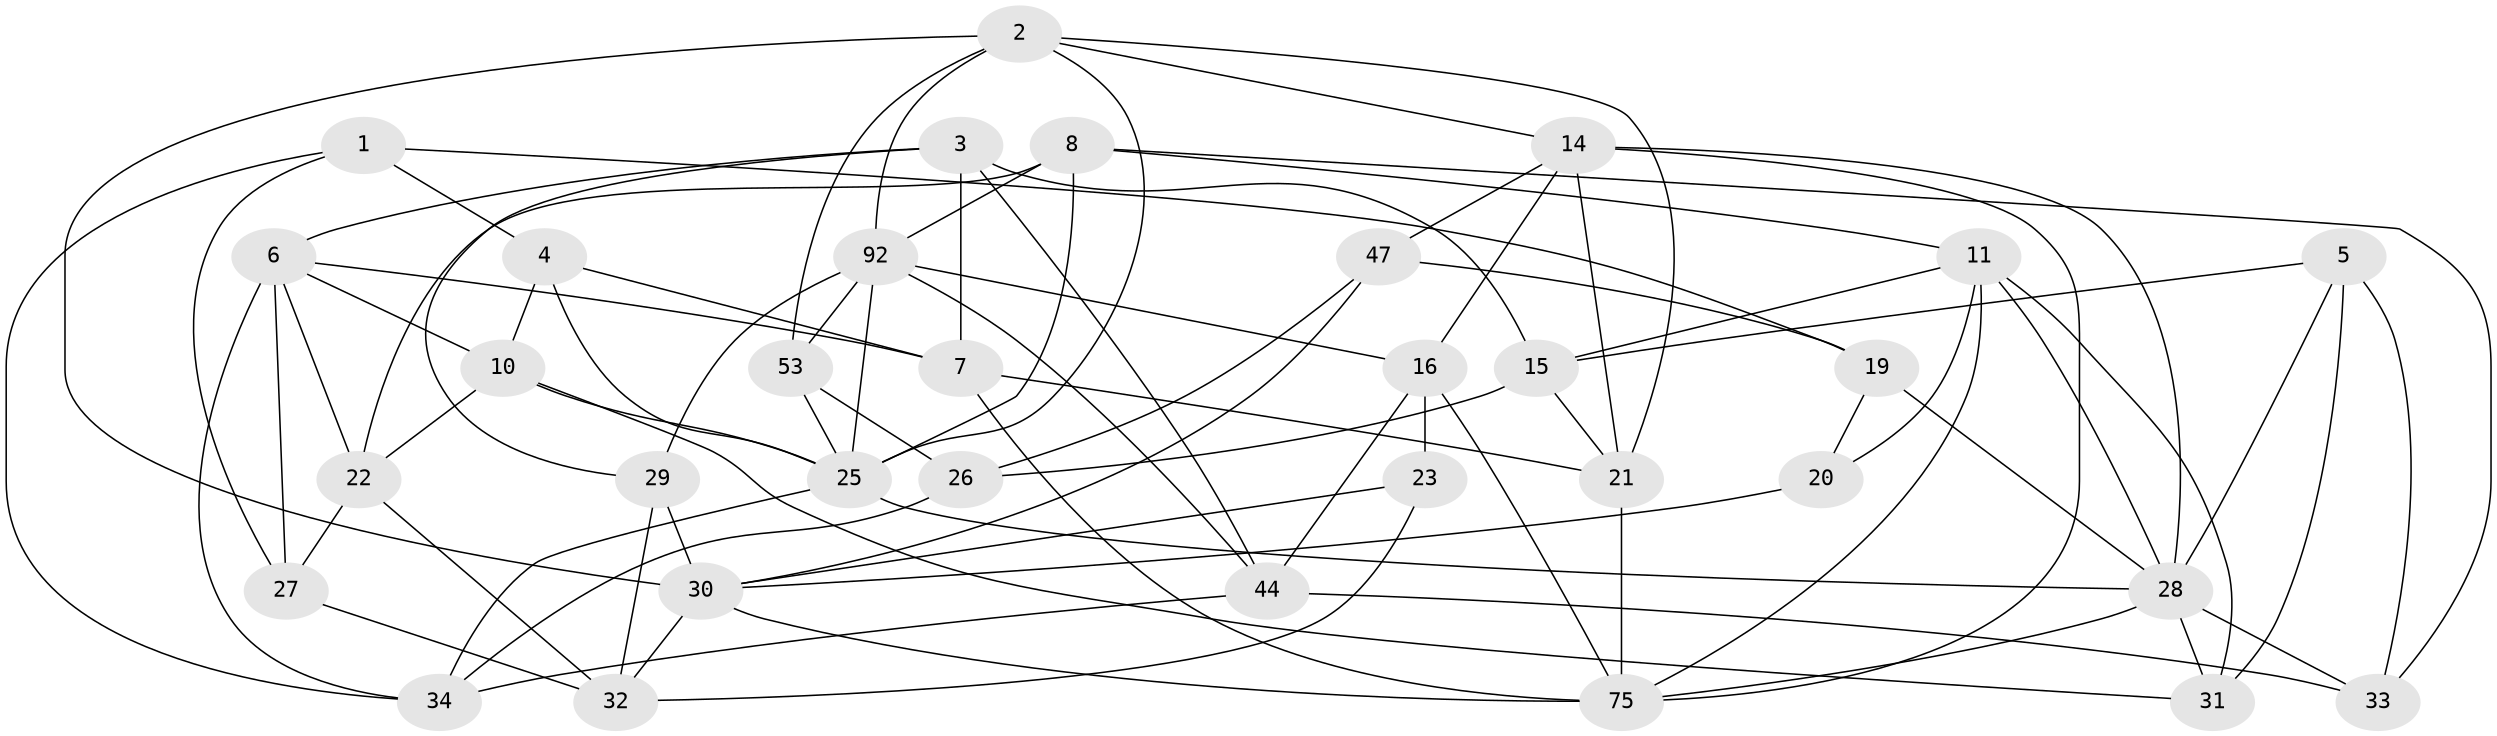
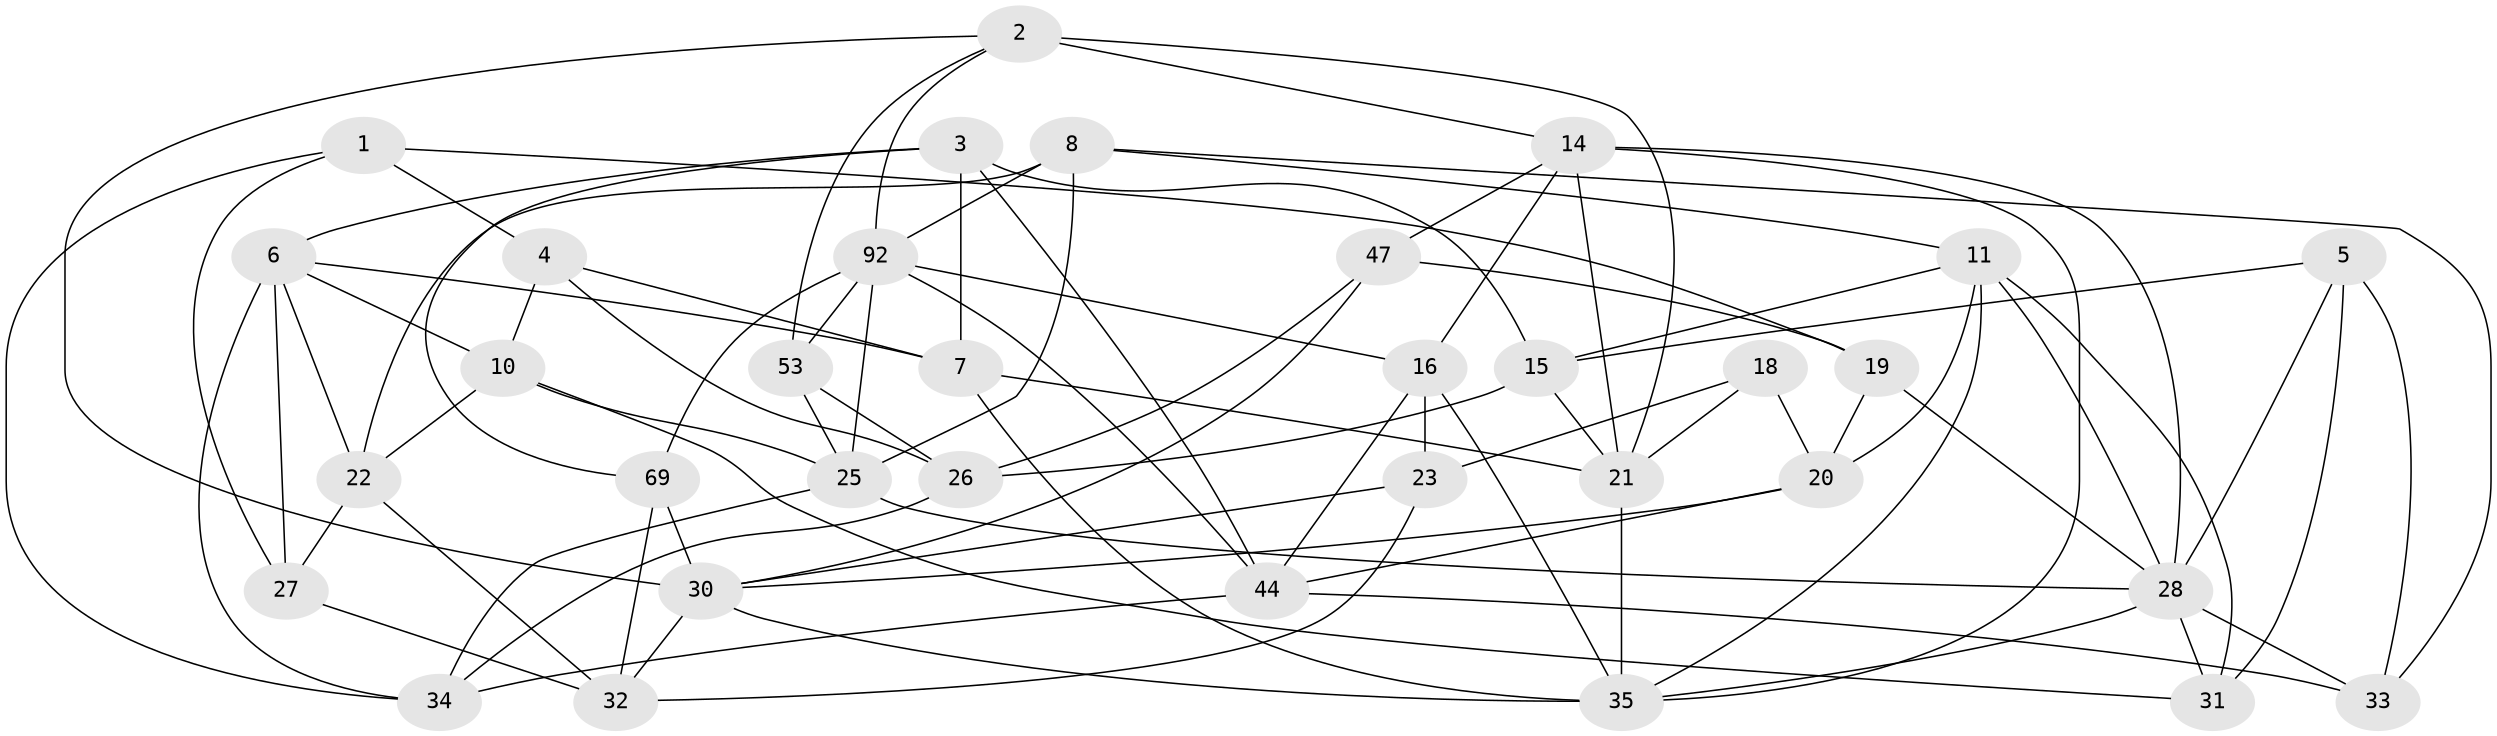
edge "2" -- "25": removed
node "18": added
edge "4" -- "25": now "4" -- "26"
node "29": label "29" -> "69"
edge "20" -- "44": added
node "75": label "75" -> "35"
